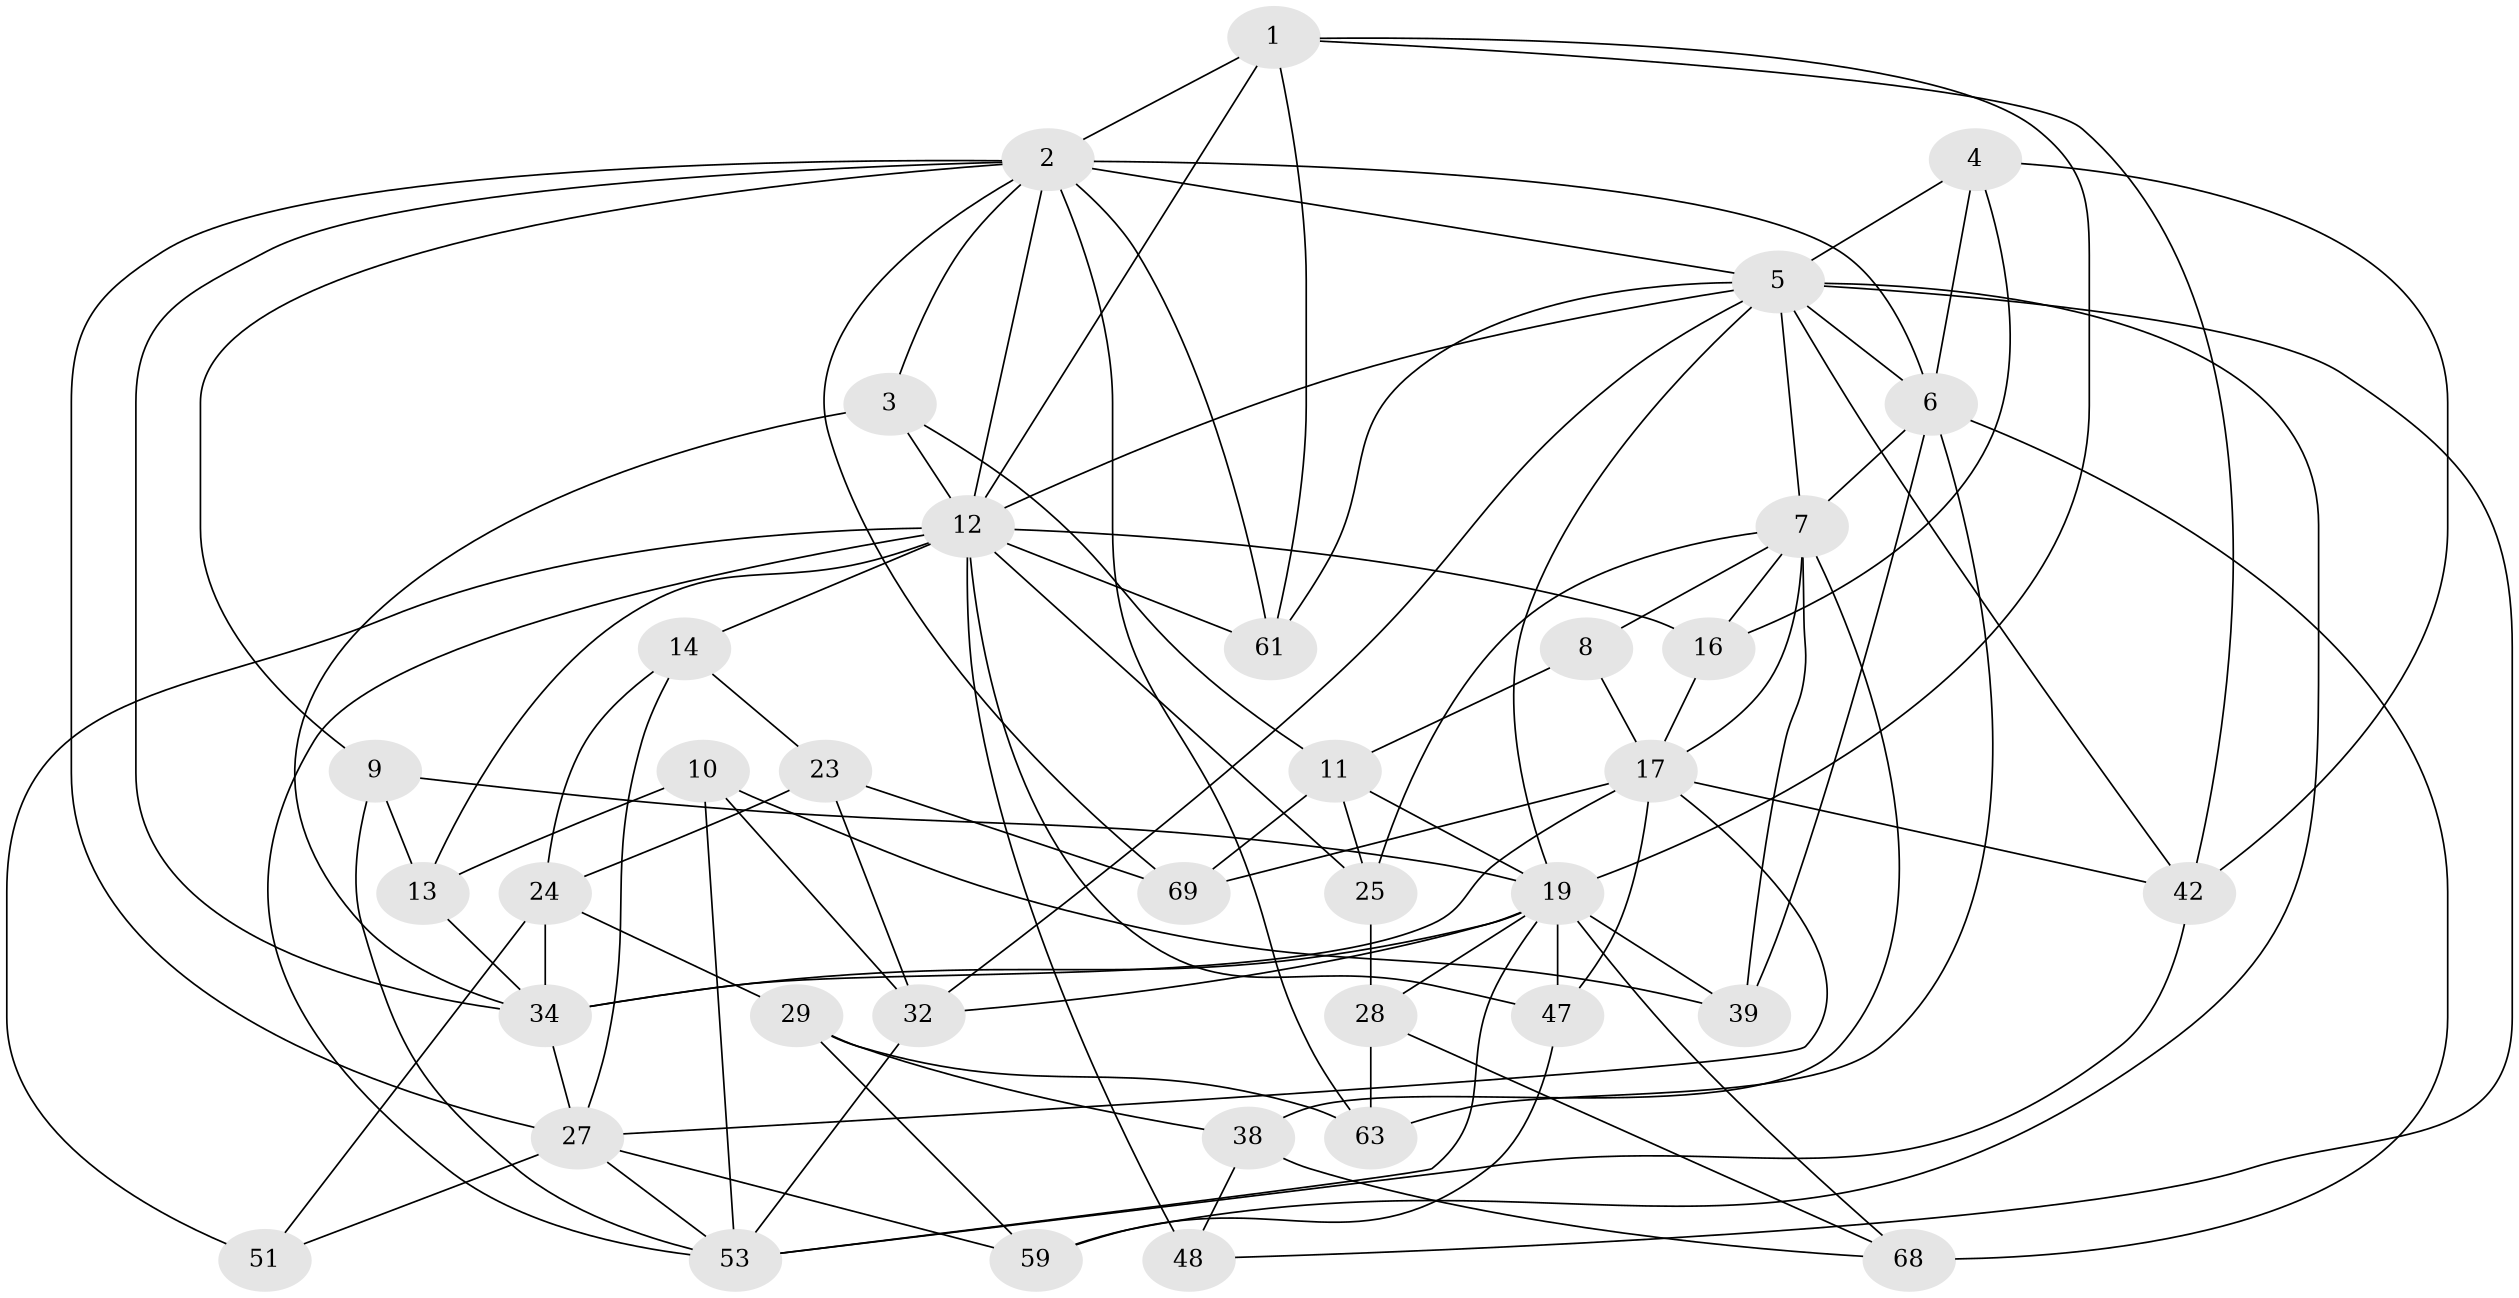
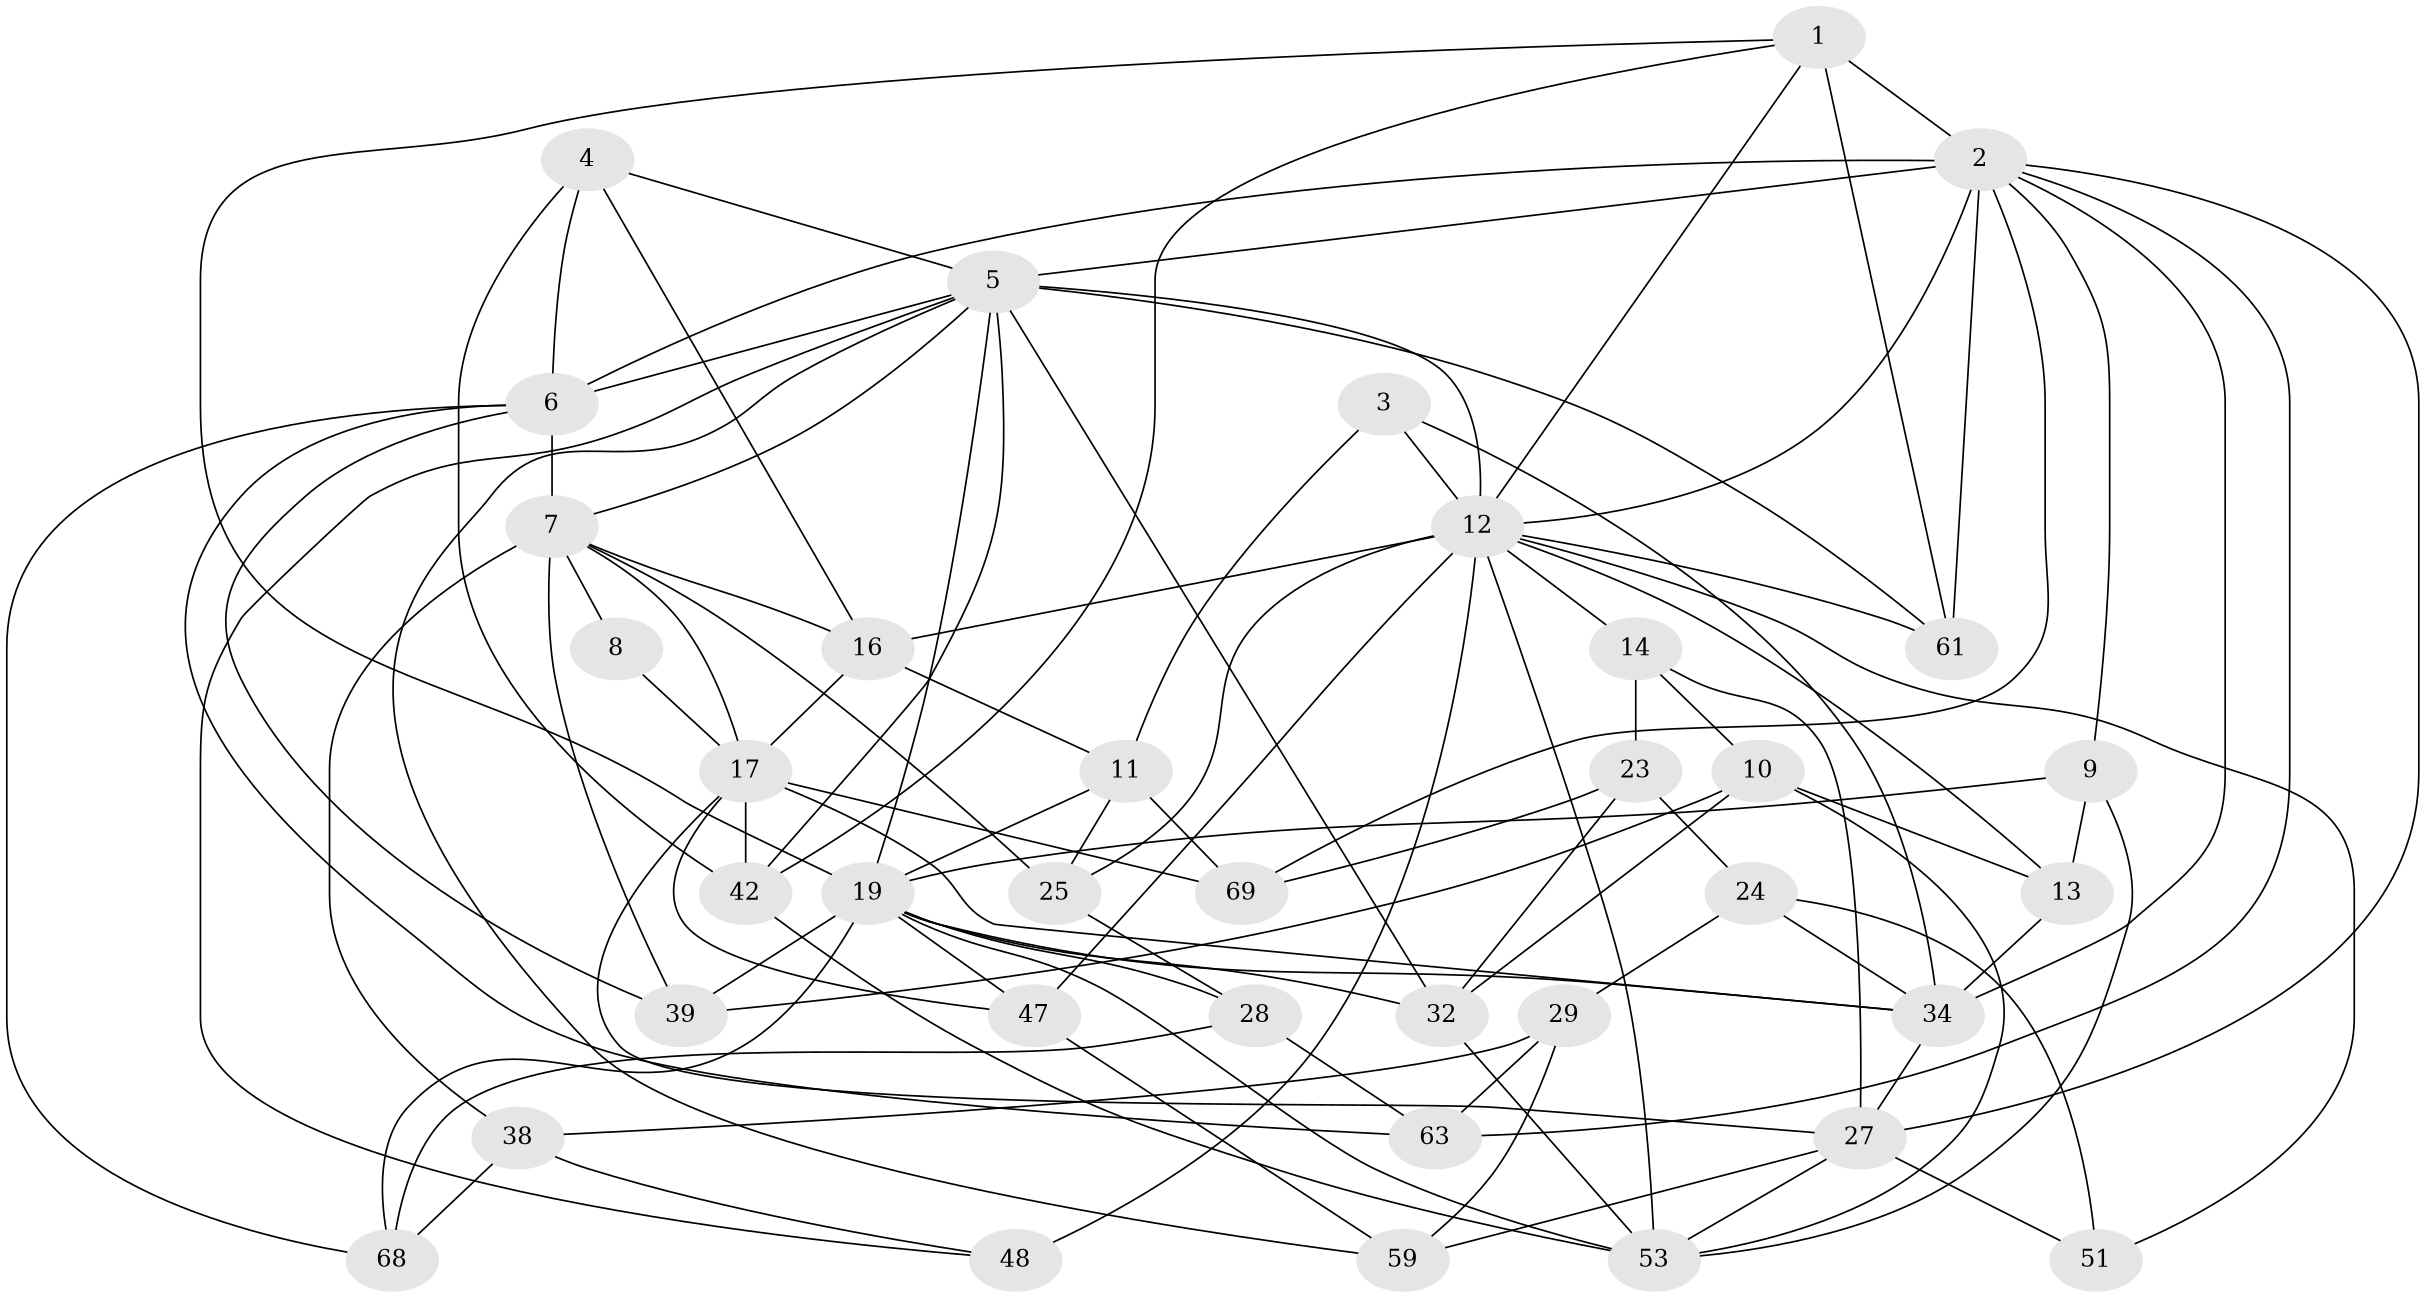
edge "2" -- "3": removed
edge "8" -- "11": now "16" -- "11"
edge "14" -- "24": now "14" -- "10"
